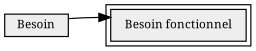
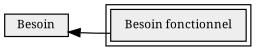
edge "Besoin" -> "Besoin fonctionnel": reversed
